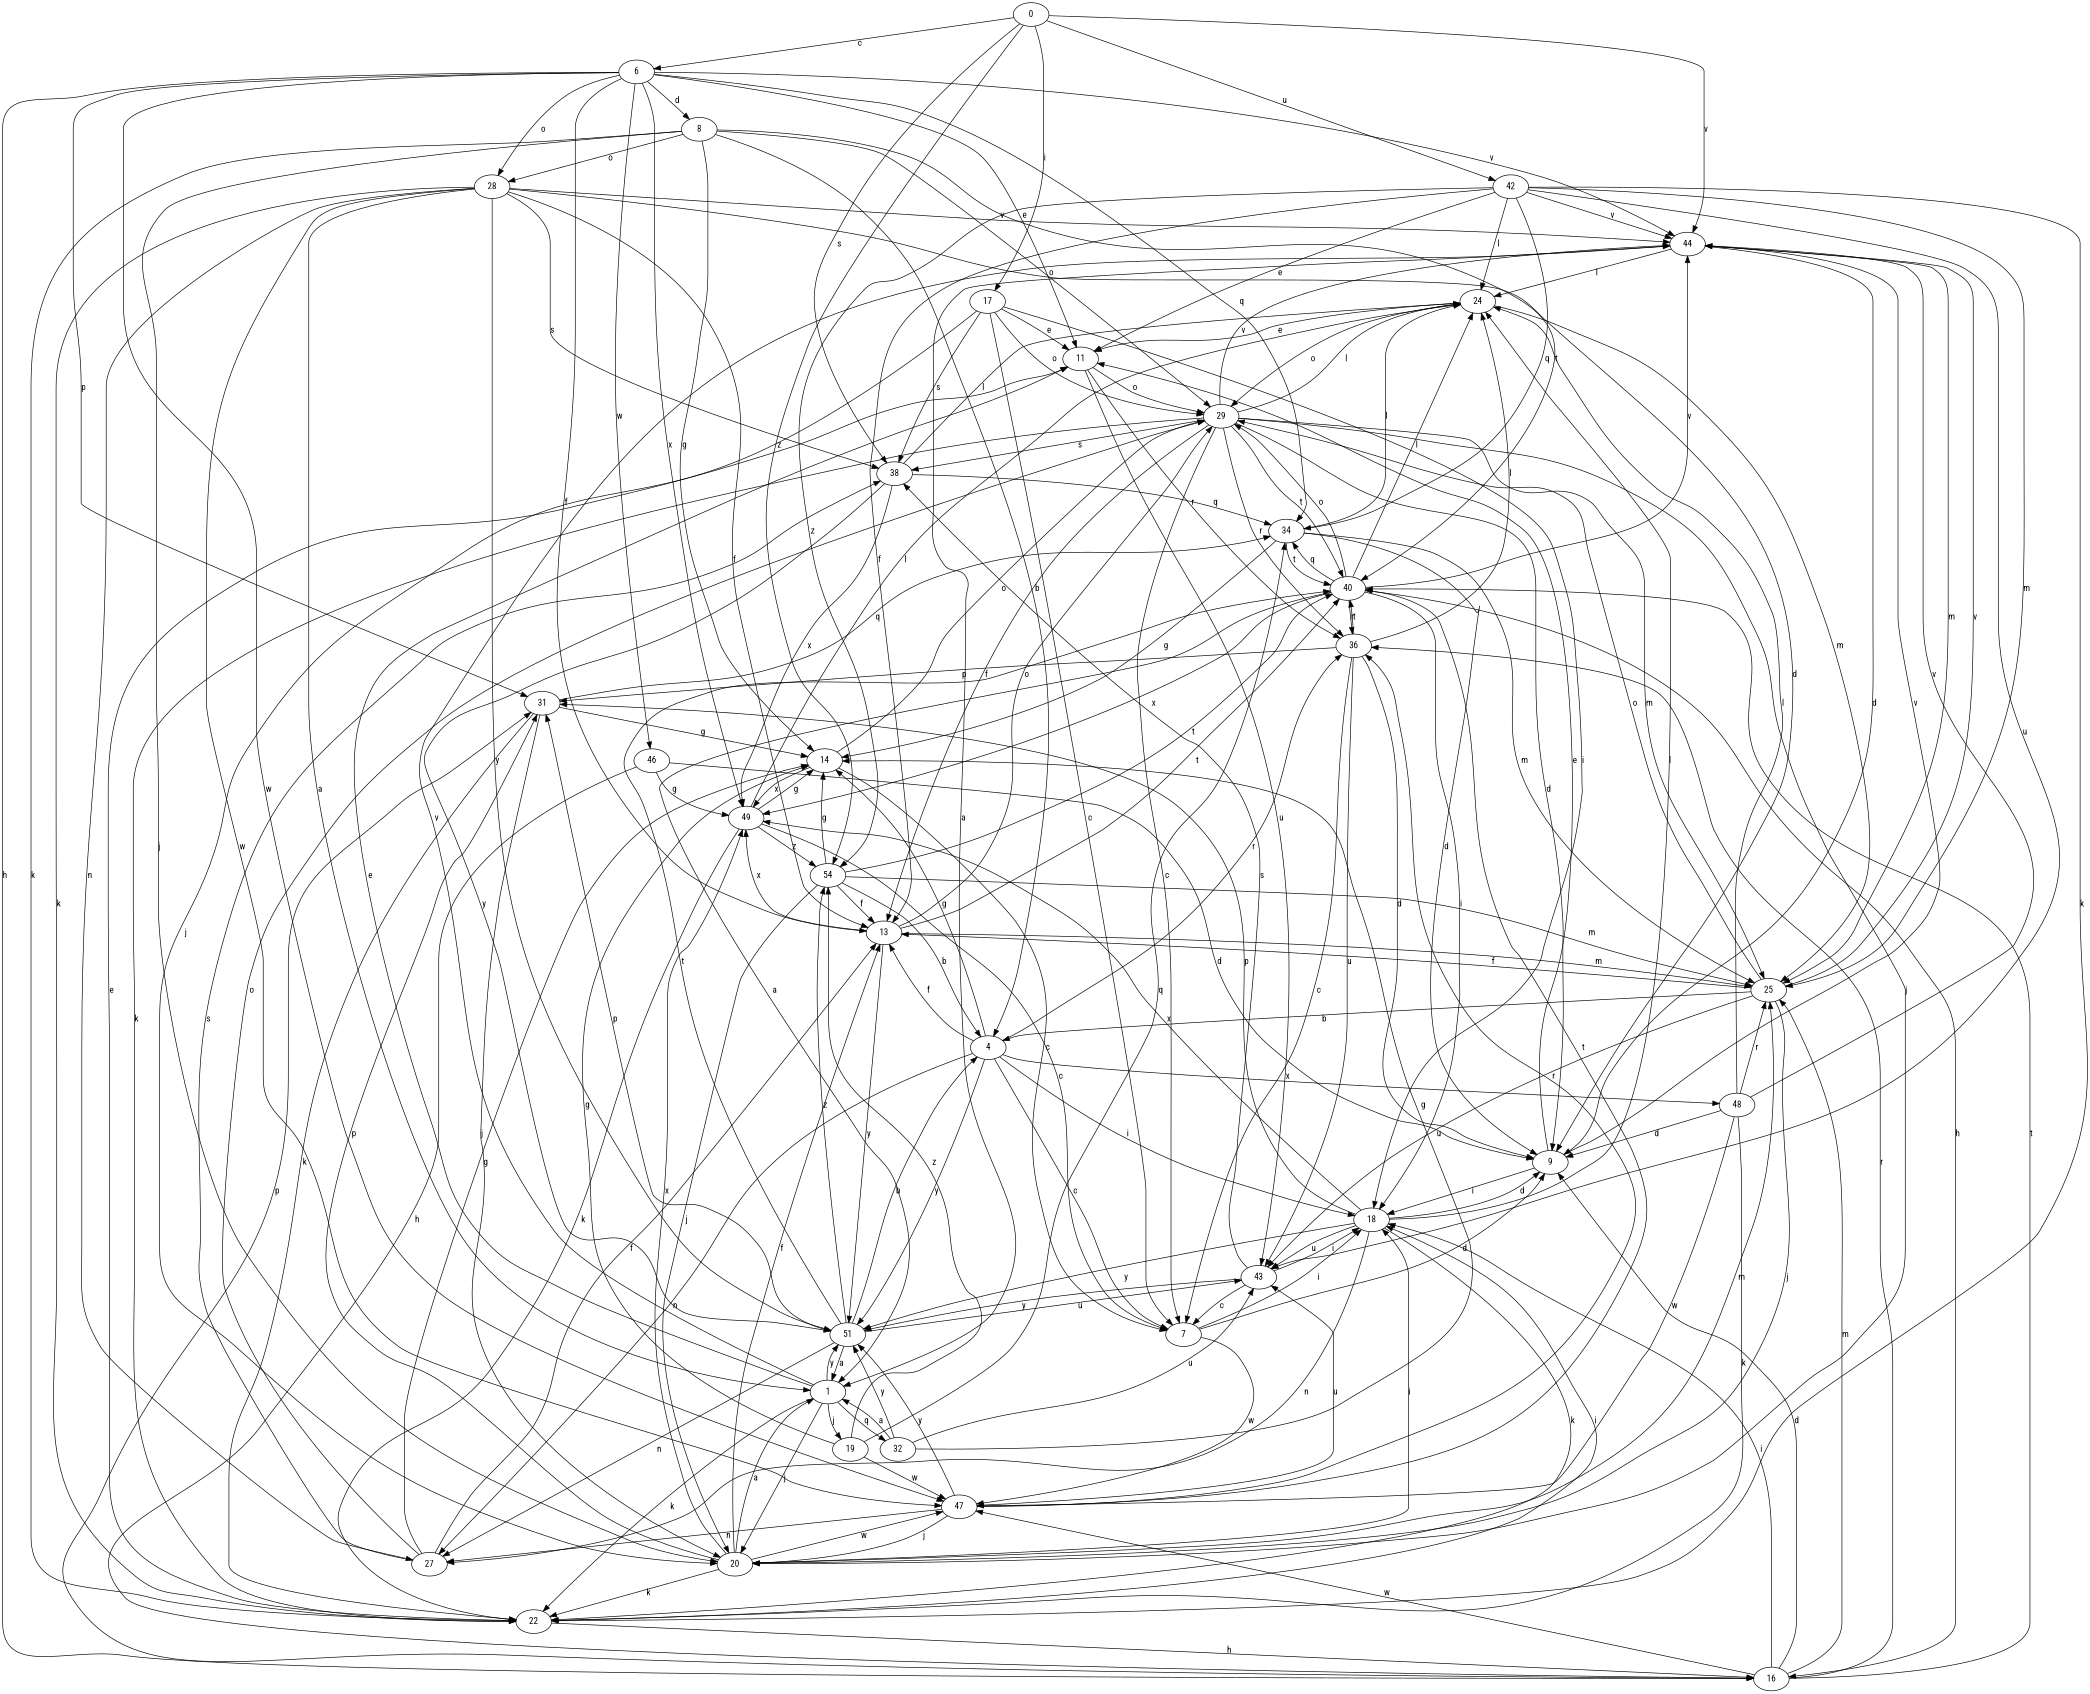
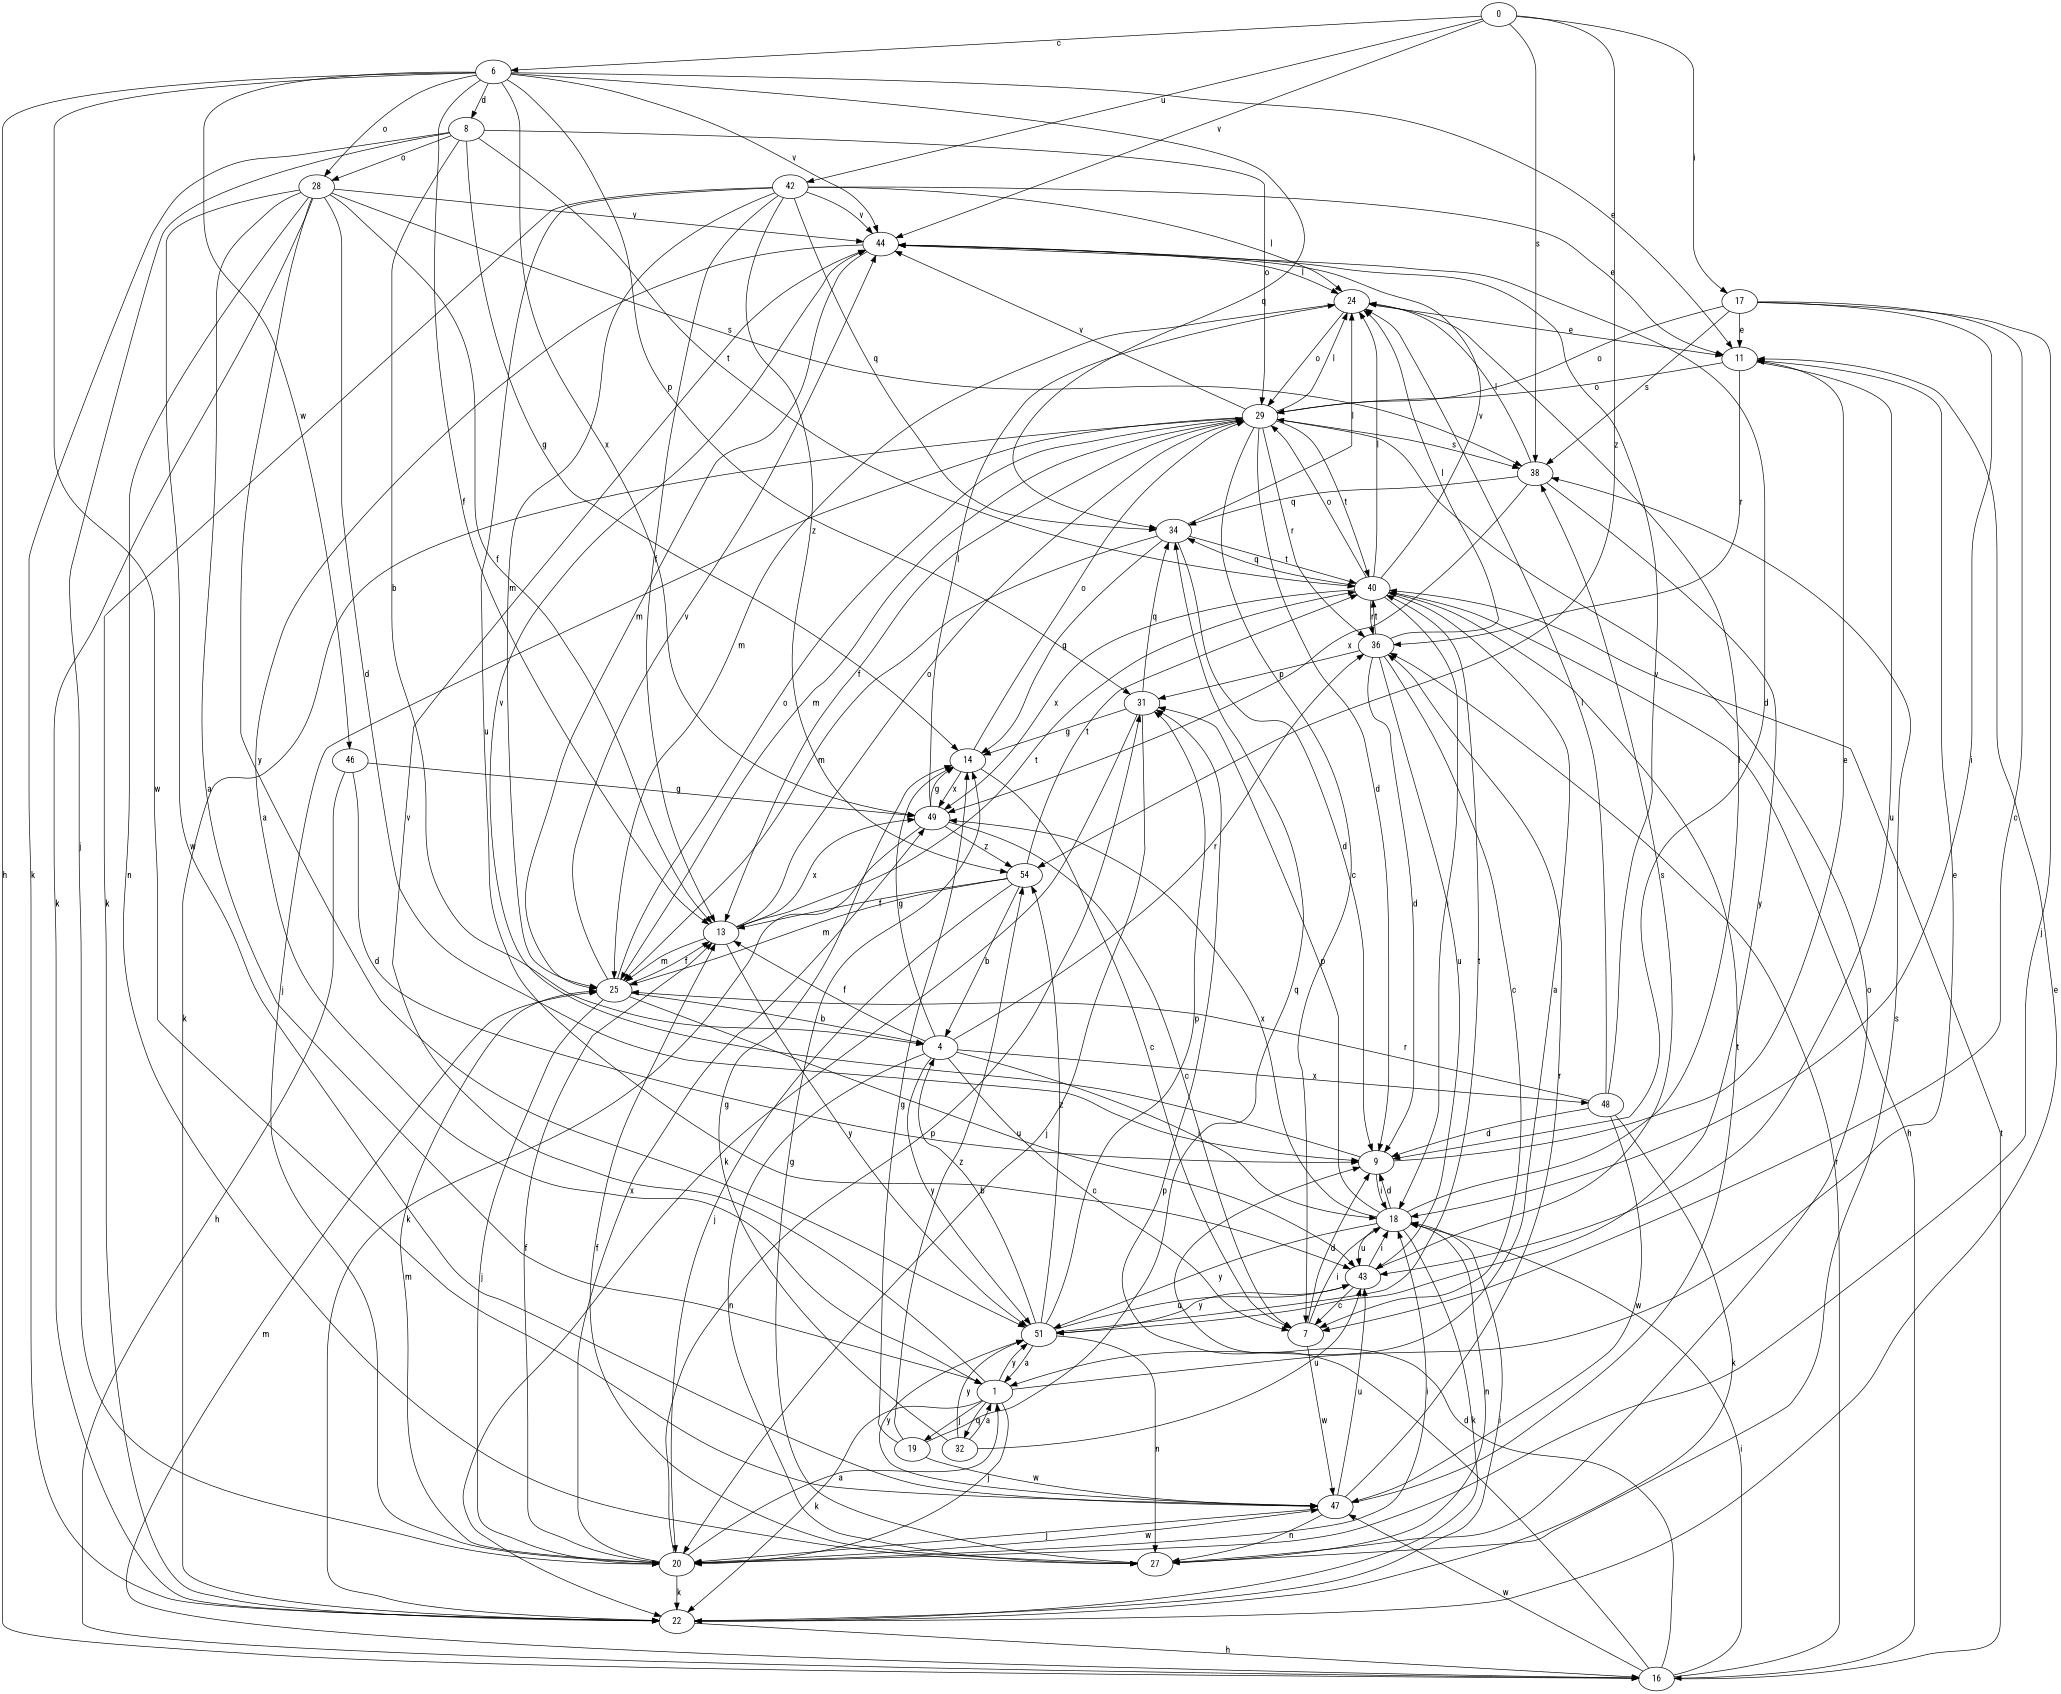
edge "54" -> "14": removed, label "g"
